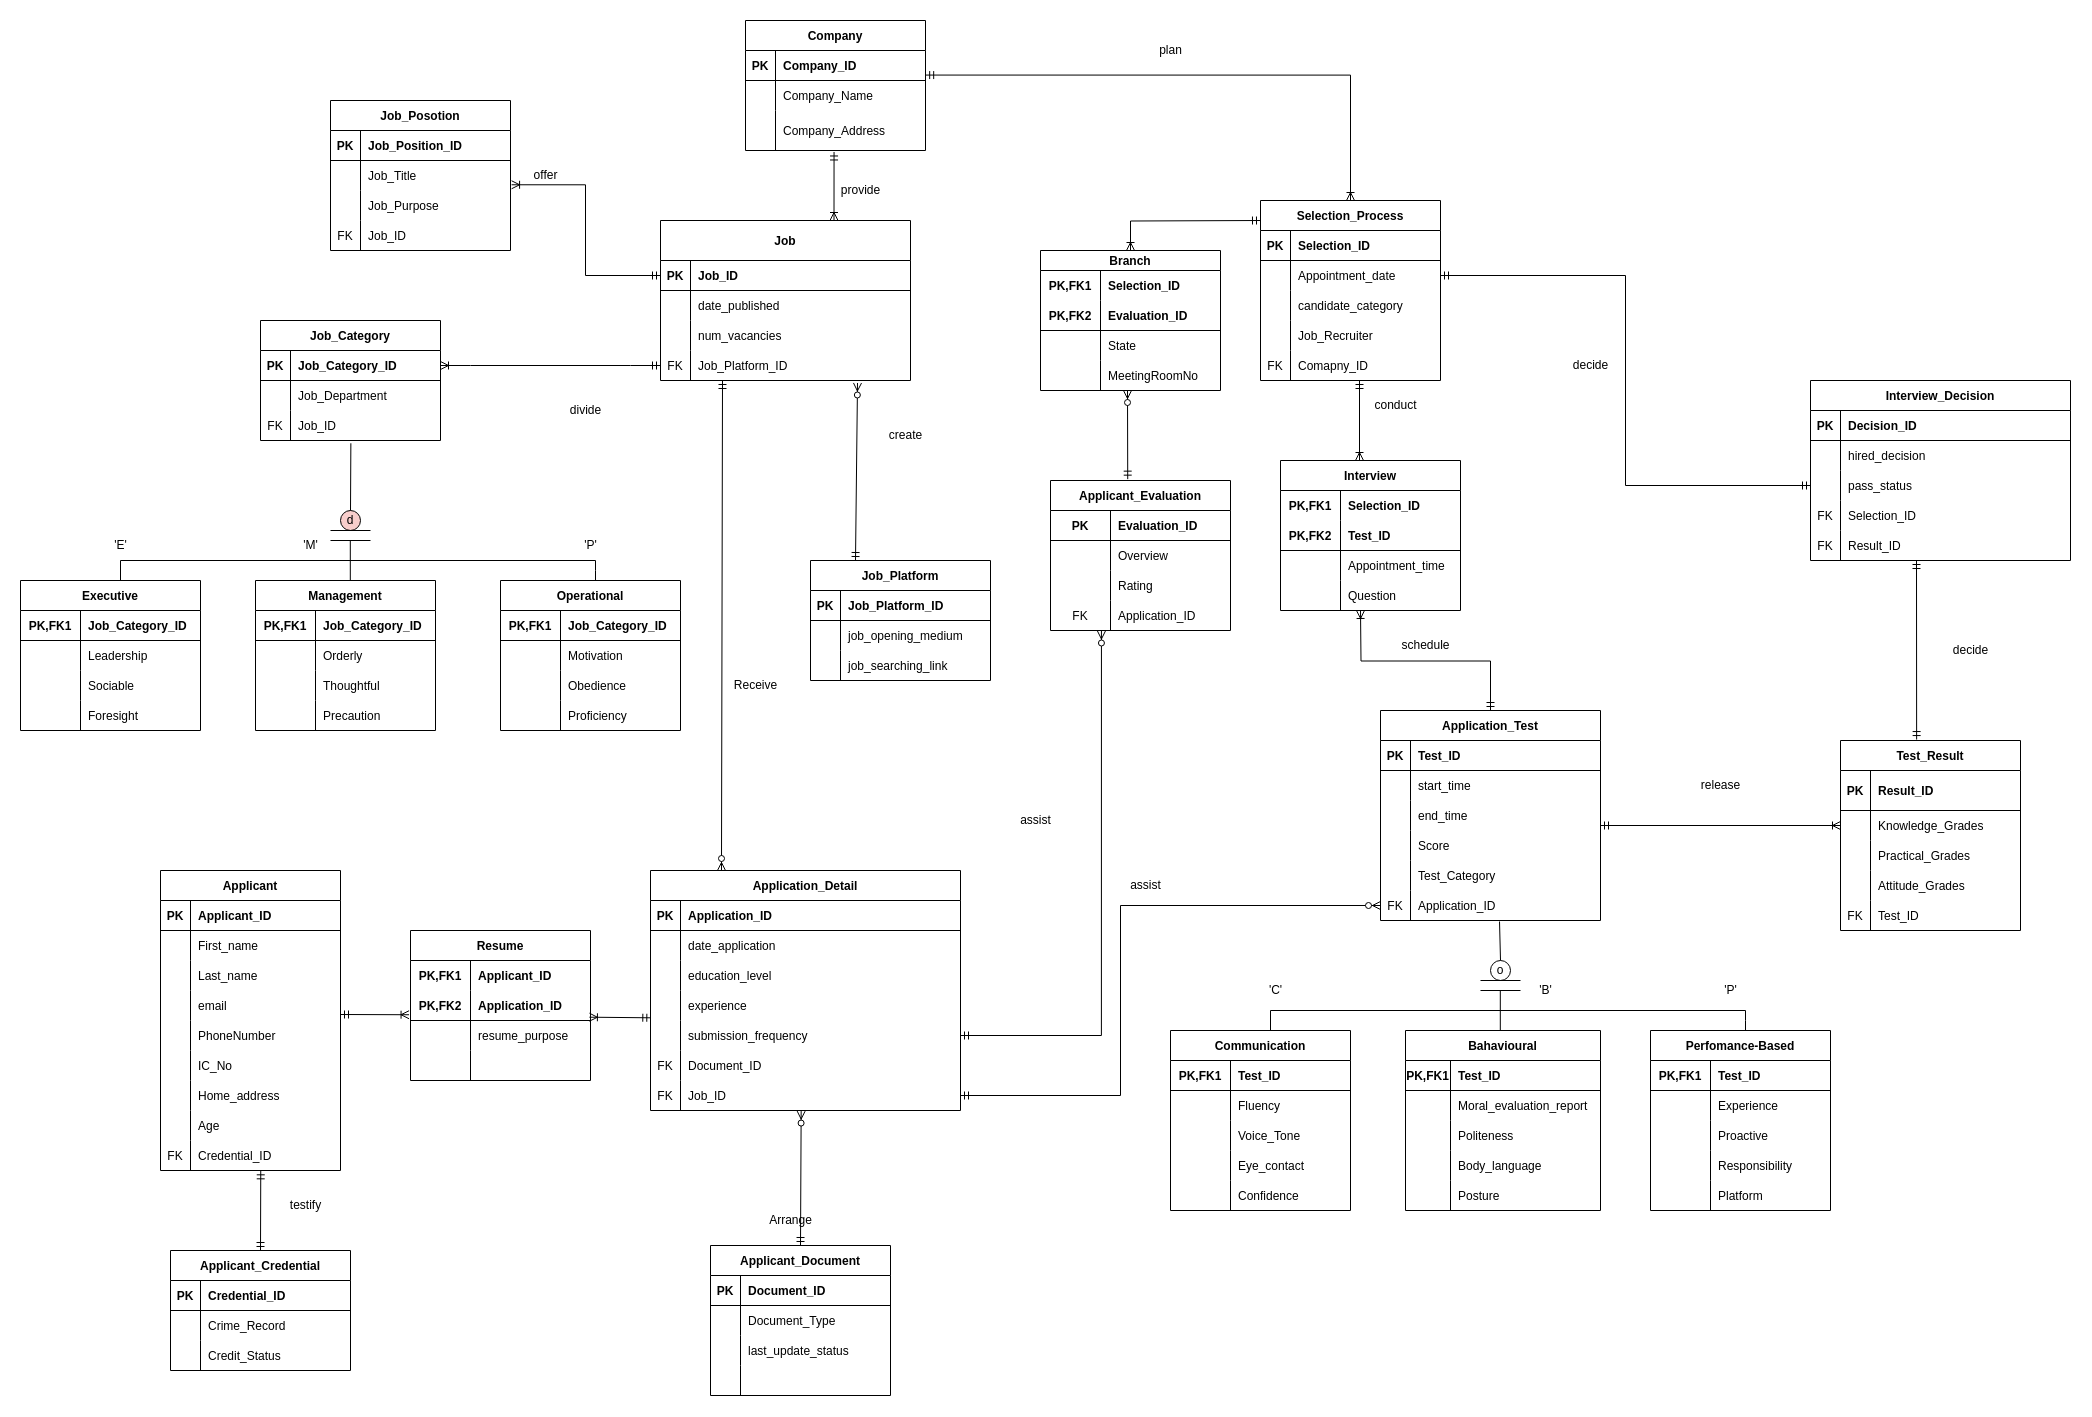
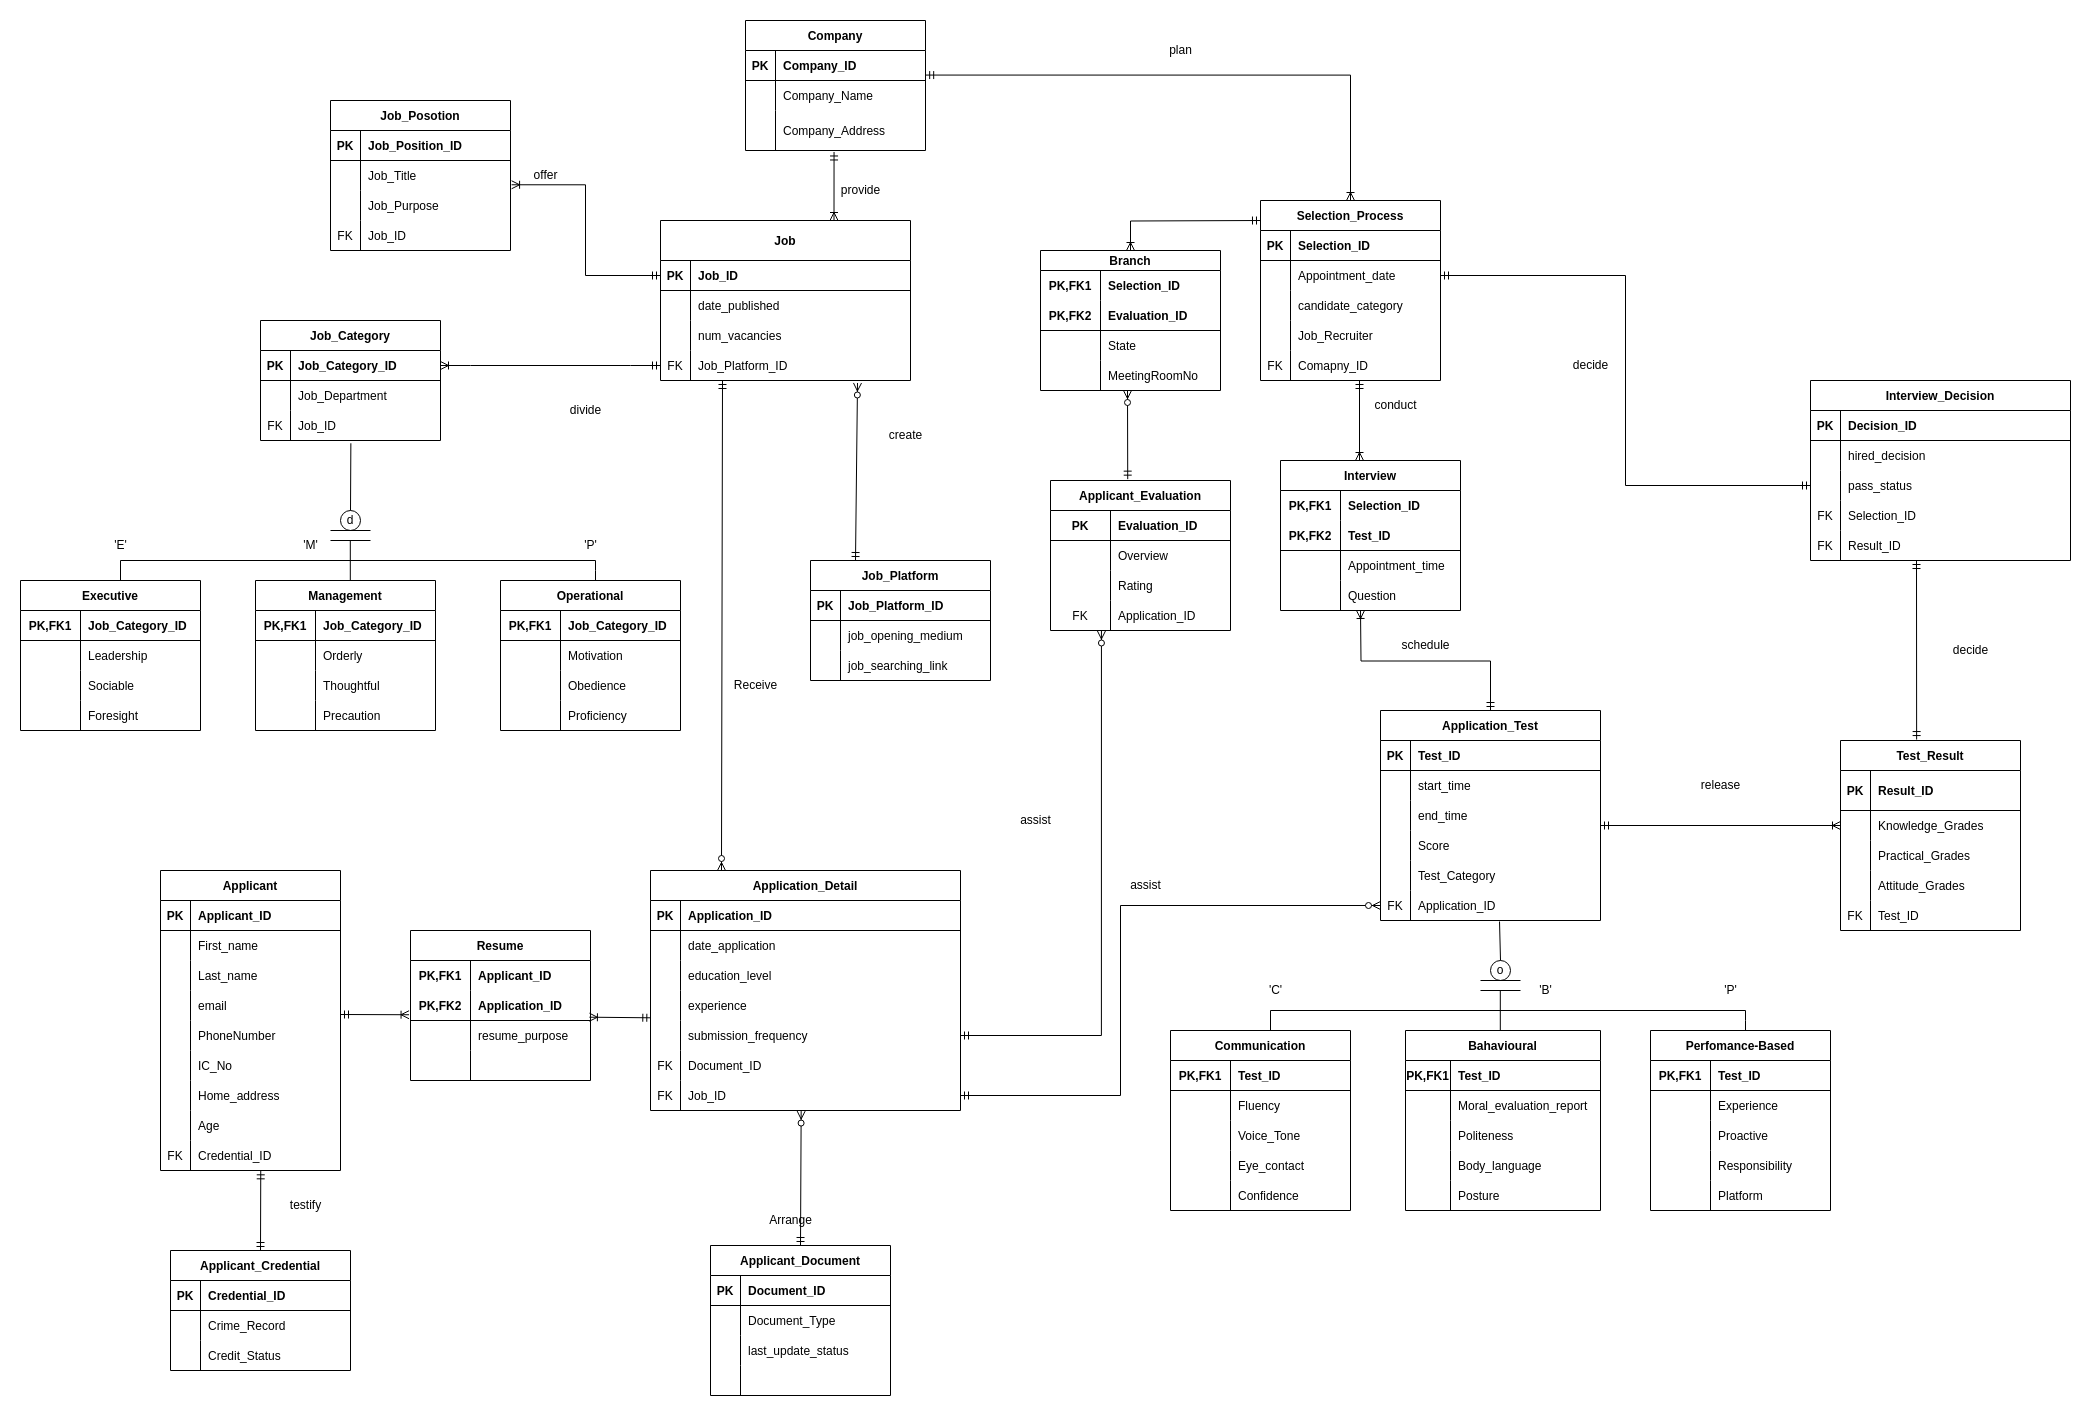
node "plan": moved (1171, 51) -> (1181, 51)
node "d": fillcolor #f8cecc -> #ffffff
